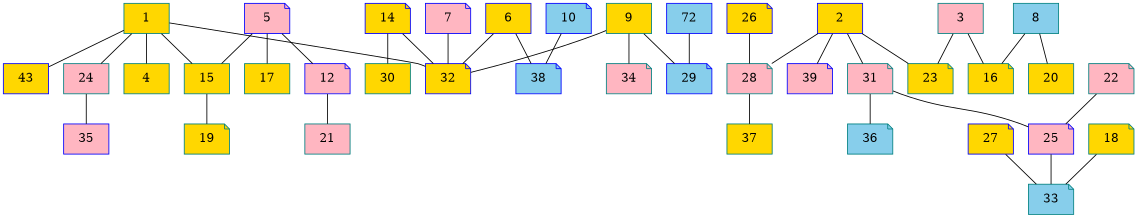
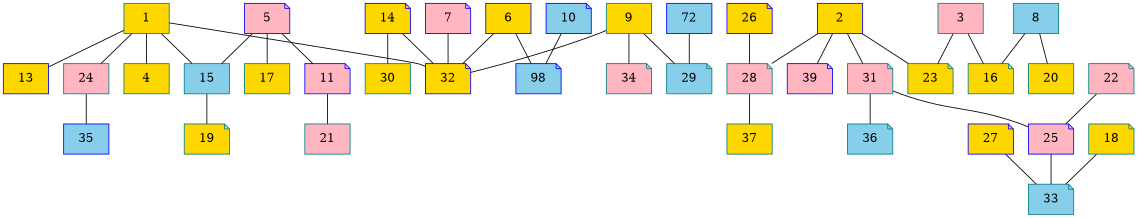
node "43": label "43" -> "13"
node "15": fillcolor gold -> skyblue
node "12": label "12" -> "11"
node "38": label "38" -> "98"
node "29": color blue -> teal
node "35": fillcolor lightpink -> skyblue
